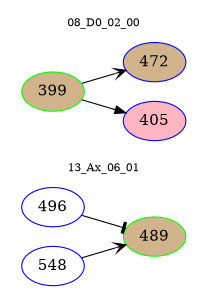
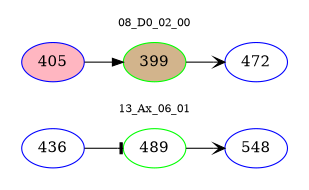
node "472": fillcolor tan -> white
edge "399" -> "405": reversed
node "496": label "496" -> "436"
node "489": fillcolor tan -> white
edge "548" -> "489": reversed
